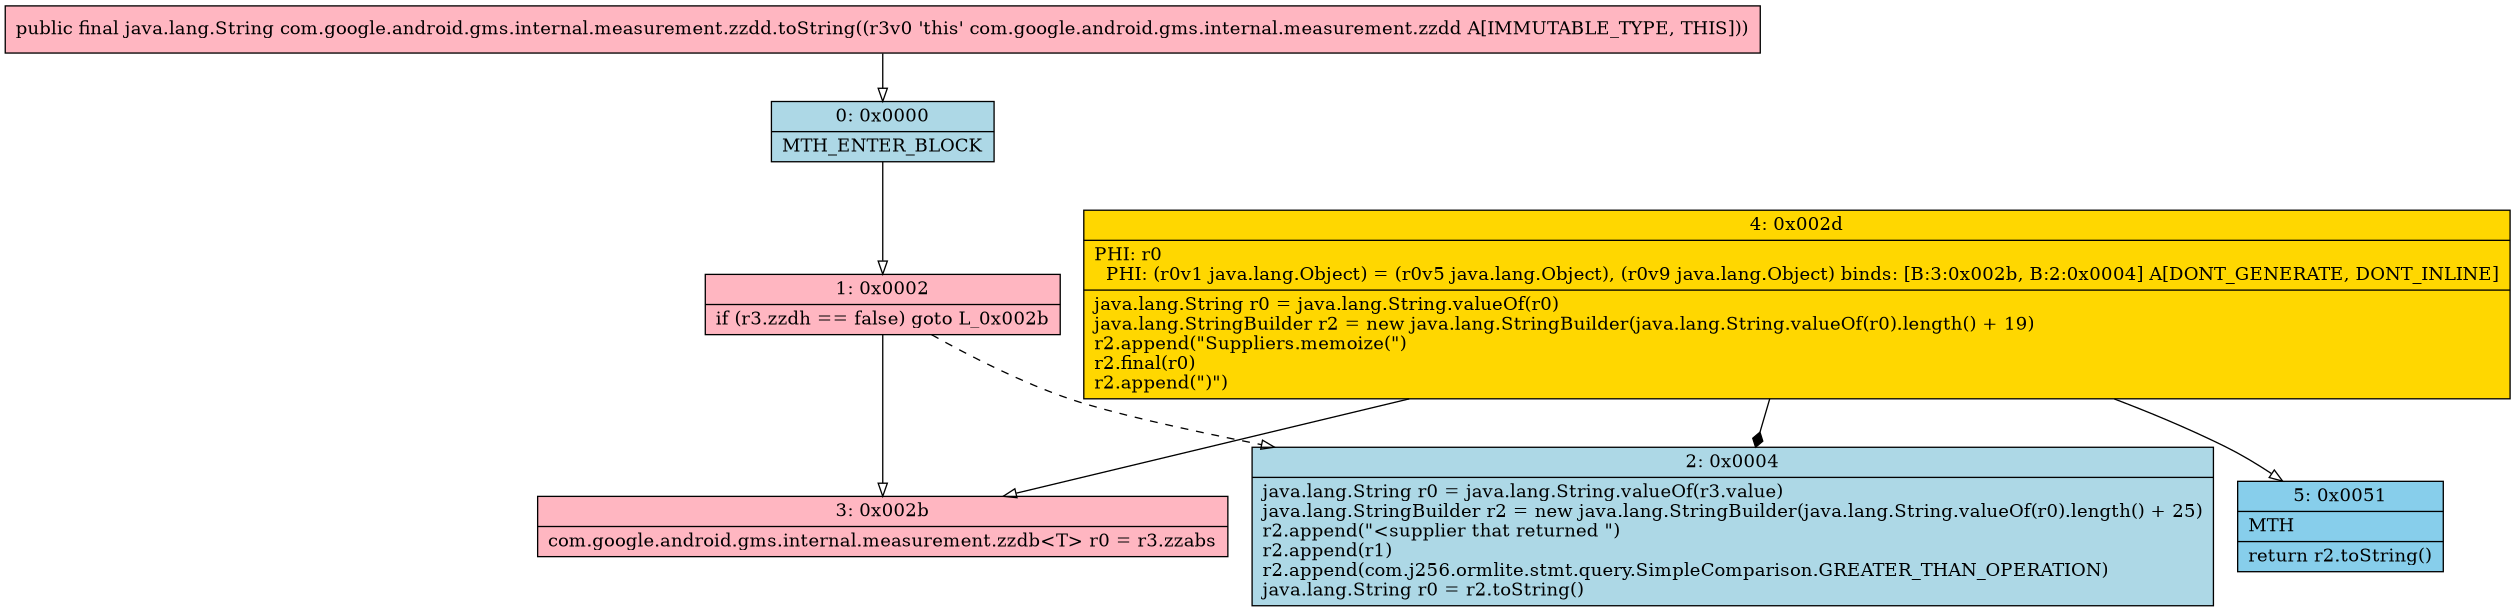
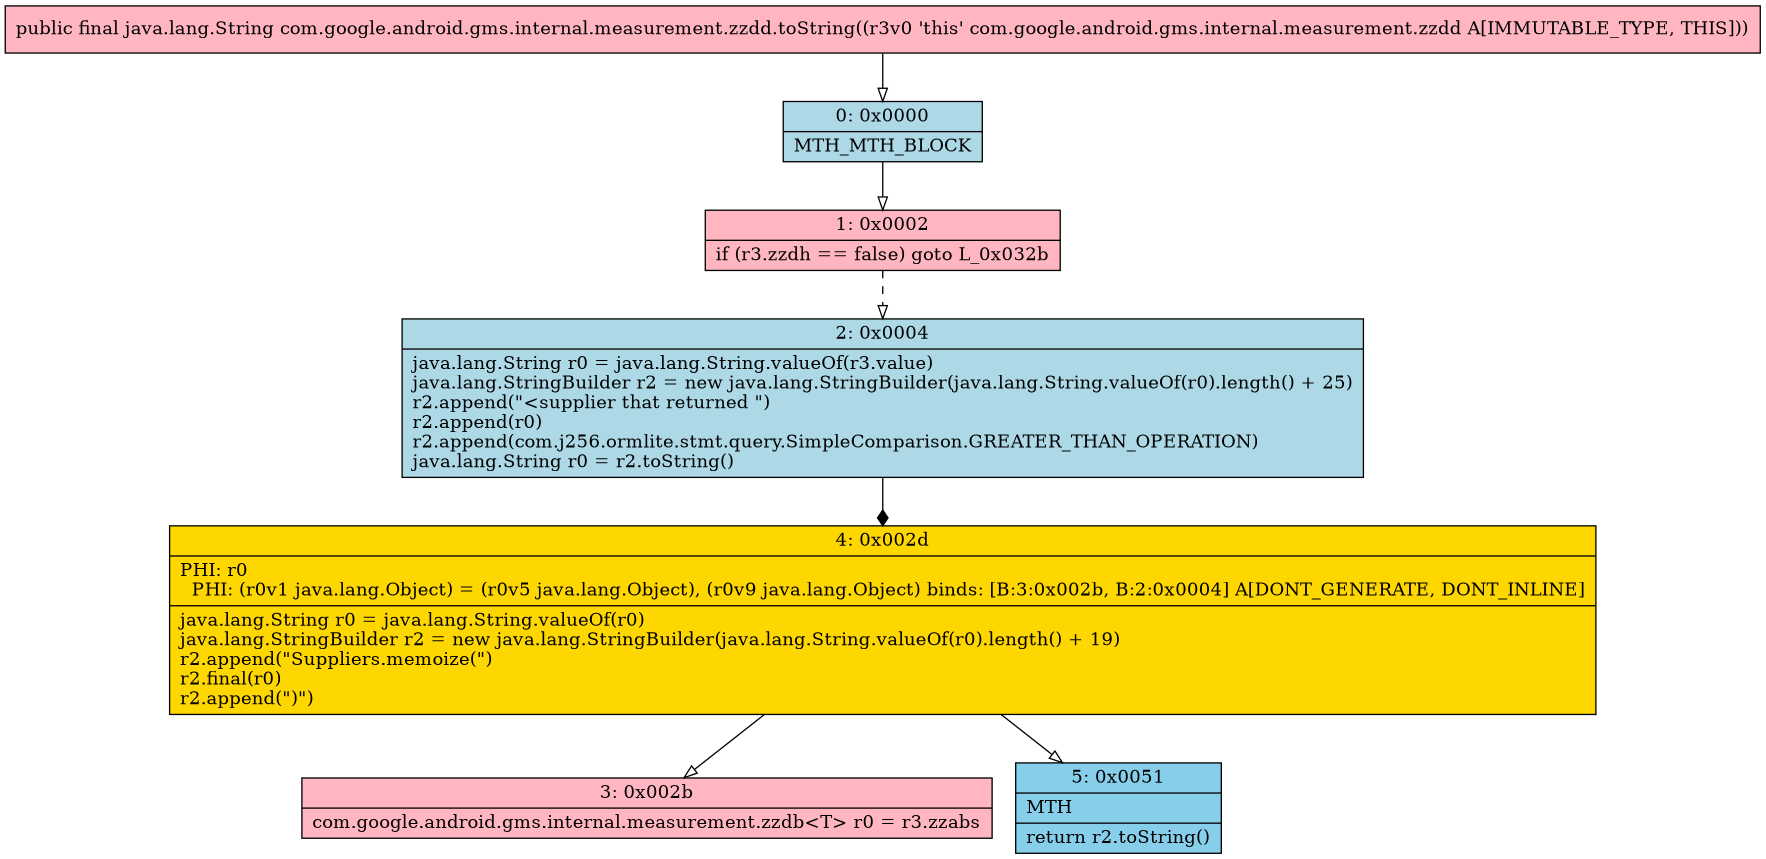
node "0: 0x0000": text "MTH_ENTER_BLOCK" -> "MTH_MTH_BLOCK"
node "1: 0x0002": text "if (r3.zzdh == false) goto L_0x002b" -> "if (r3.zzdh == false) goto L_0x032b"
edge "1: 0x0002" -> "3: 0x002b": removed
edge "4: 0x002d" -> "2: 0x0004": reversed
node "2: 0x0004": text "r2.append(r1)" -> "r2.append(r0)"
